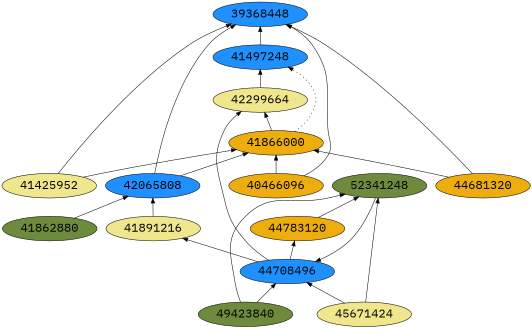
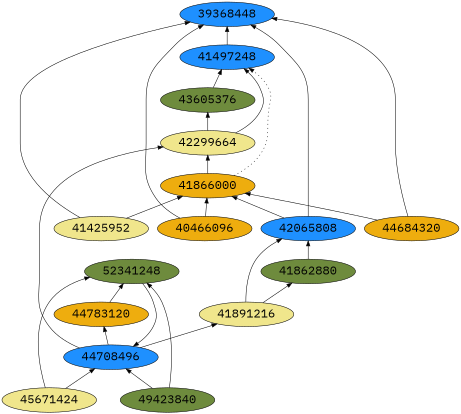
node "43605376": added
node "44681320": label "44681320" -> "44684320"
edge "41891216" -> "41862880": added
